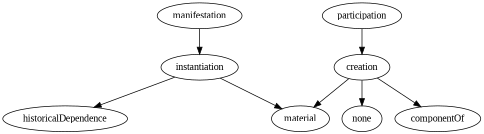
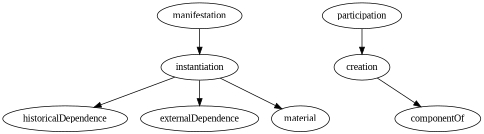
edge "creation" -> "material": removed
node "externalDependence": added
node "none": removed
